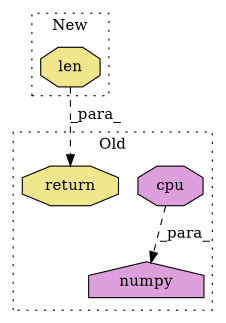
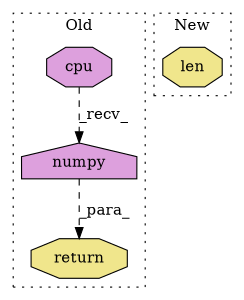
edge "len" -> "return": now "numpy" -> "return"
edge "cpu" -> "numpy": label "_para_" -> "_recv_"
